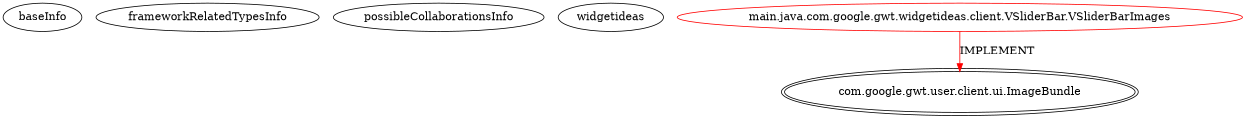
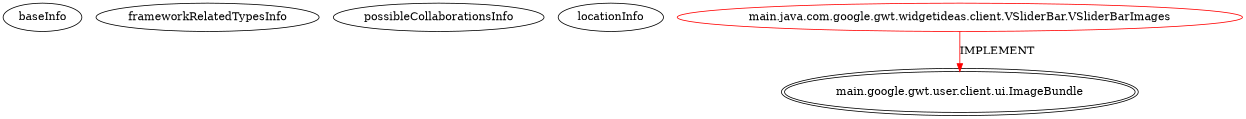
node "widgetideas": label "widgetideas" -> "locationInfo"
node "com.google.gwt.user.client.ui.ImageBundle": label "com.google.gwt.user.client.ui.ImageBundle" -> "main.google.gwt.user.client.ui.ImageBundle"
